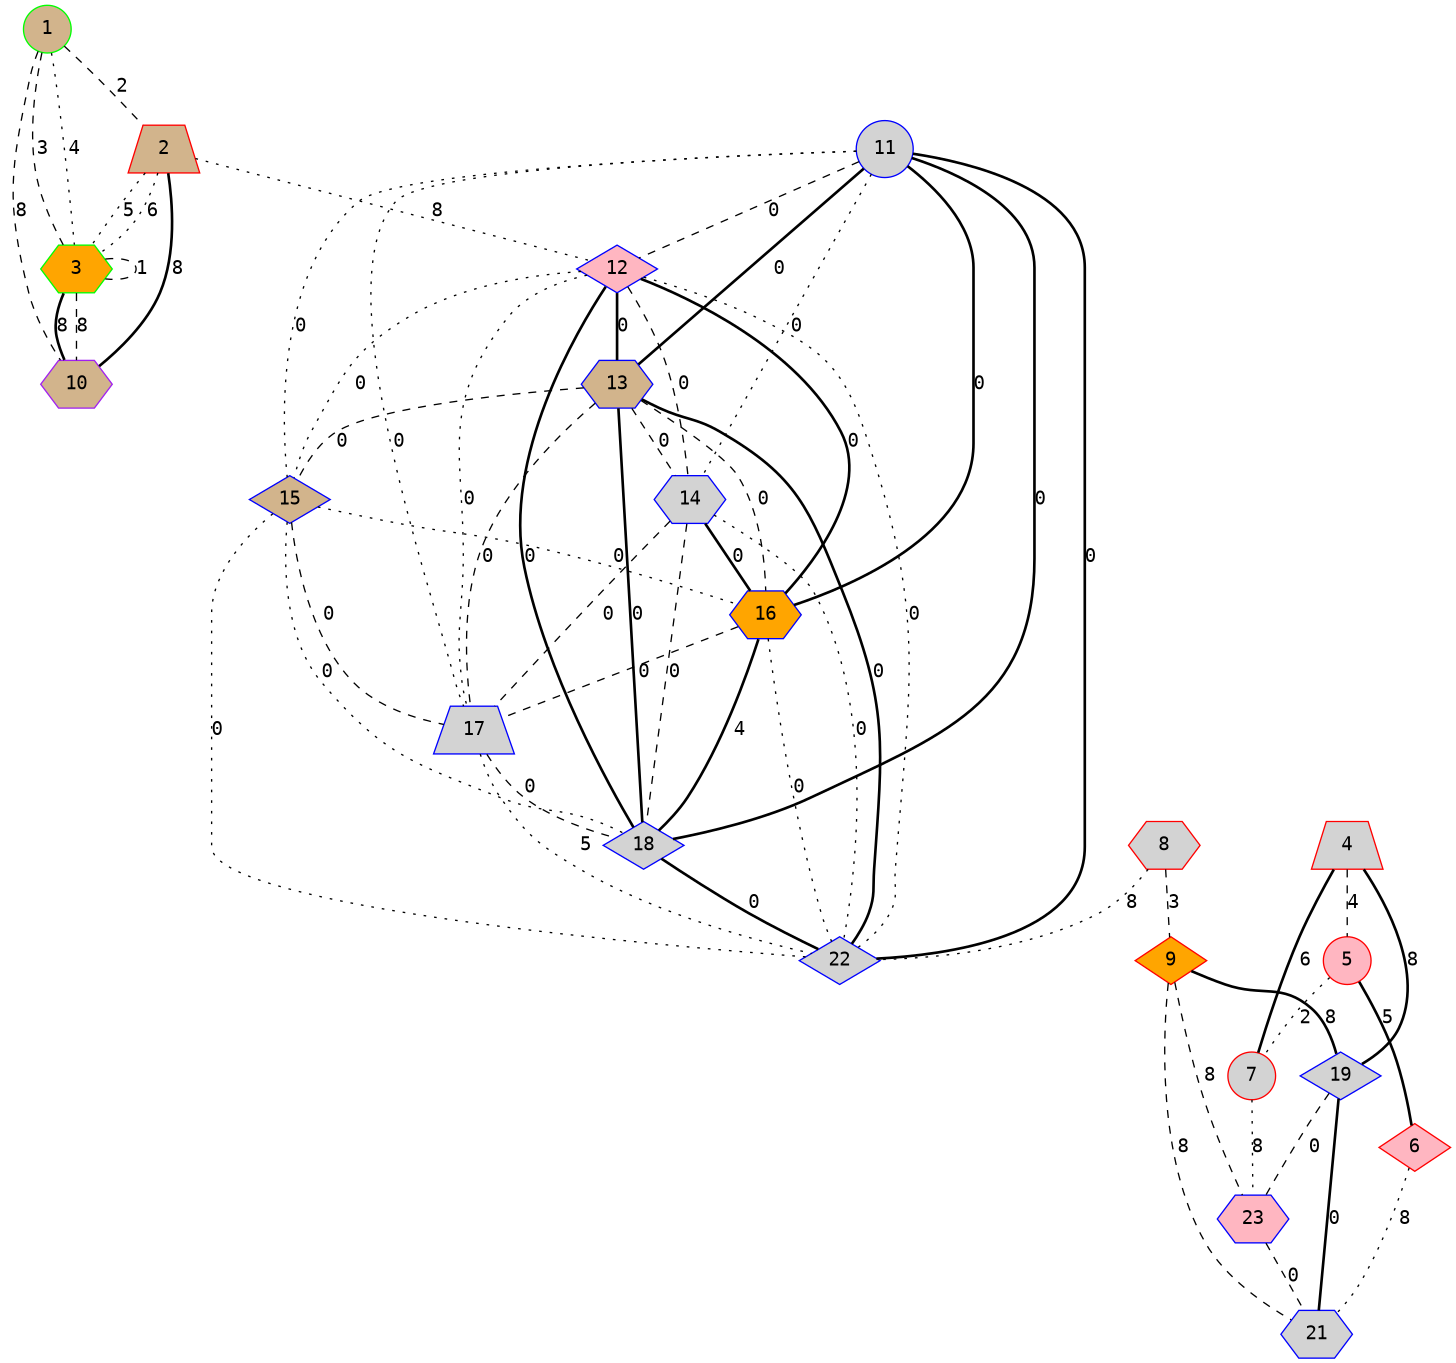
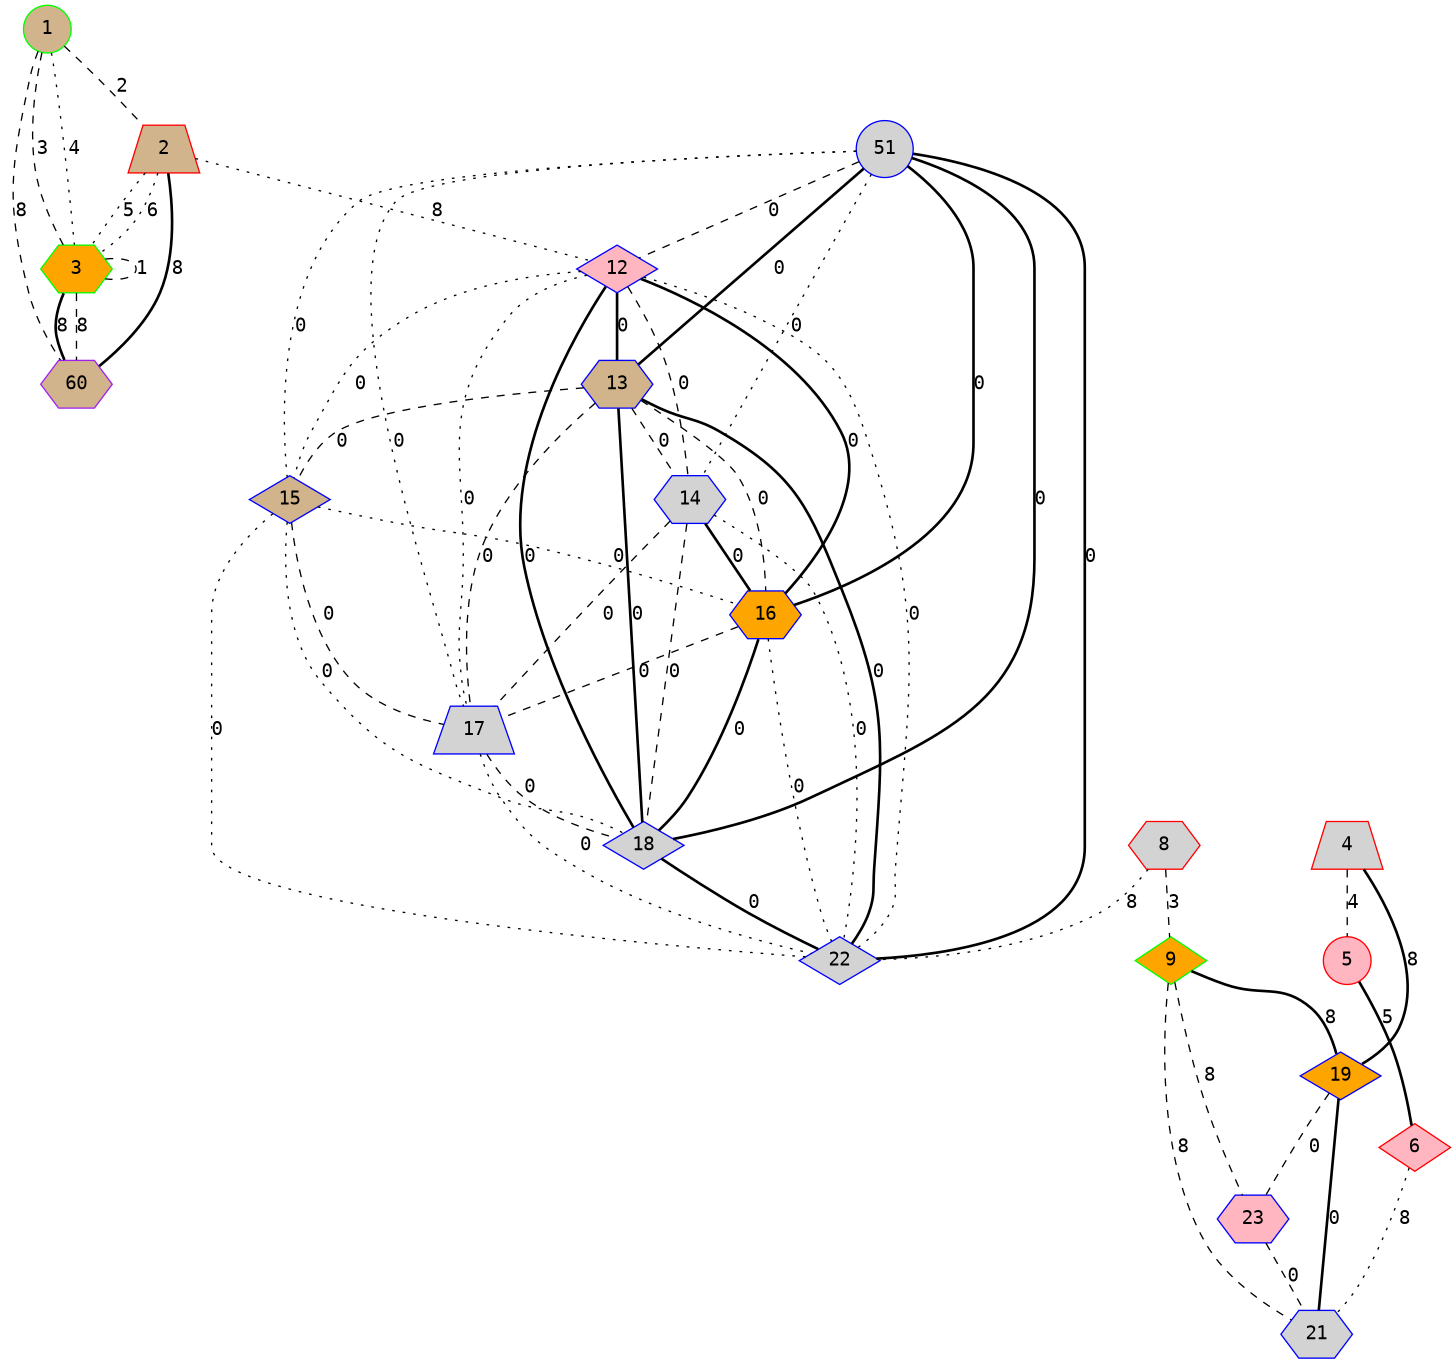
node "11": label "11" -> "51"
node "10": label "10" -> "60"
edge "16" -- "18": label "4" -> "0"
edge "17" -- "22": label "5" -> "0"
node "9": color red -> green
node "7": removed
node "19": fillcolor lightgrey -> orange
